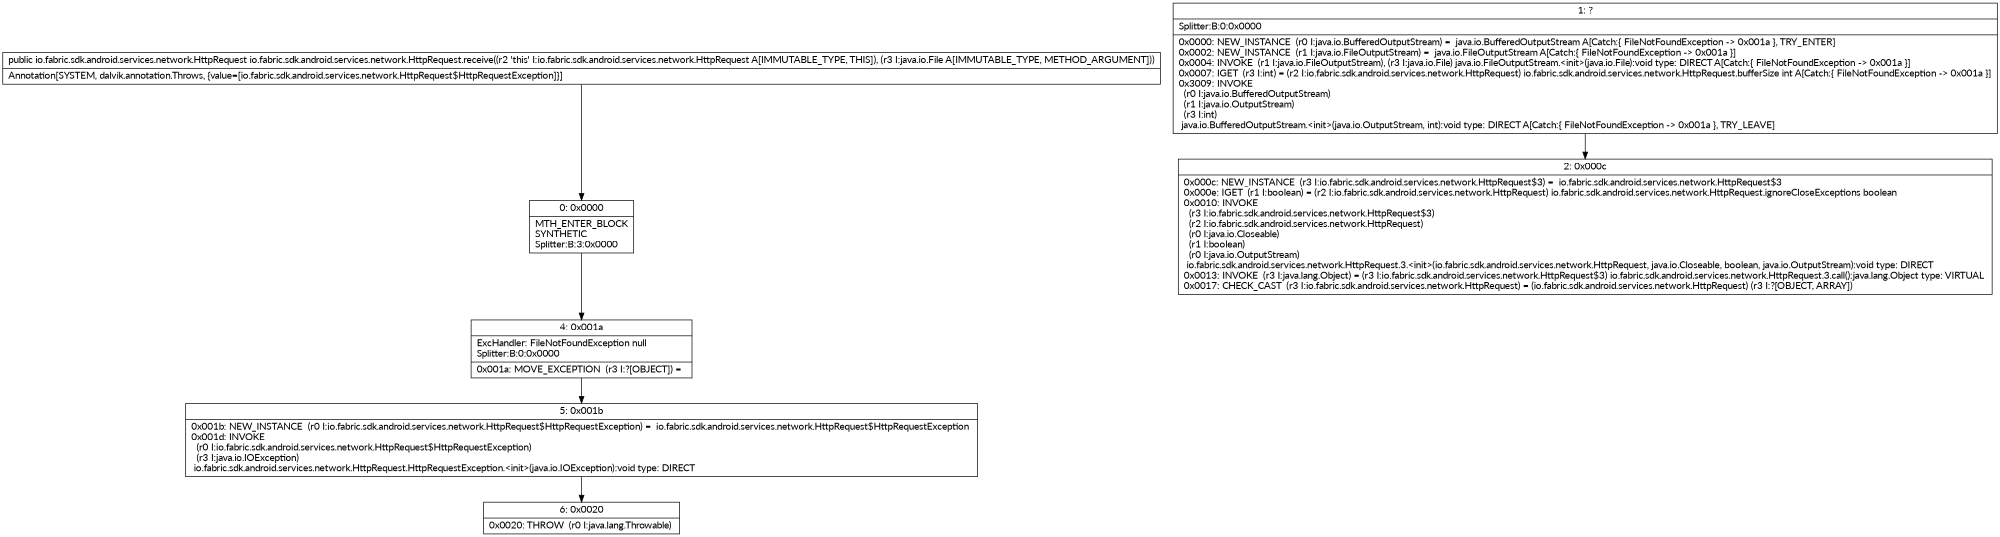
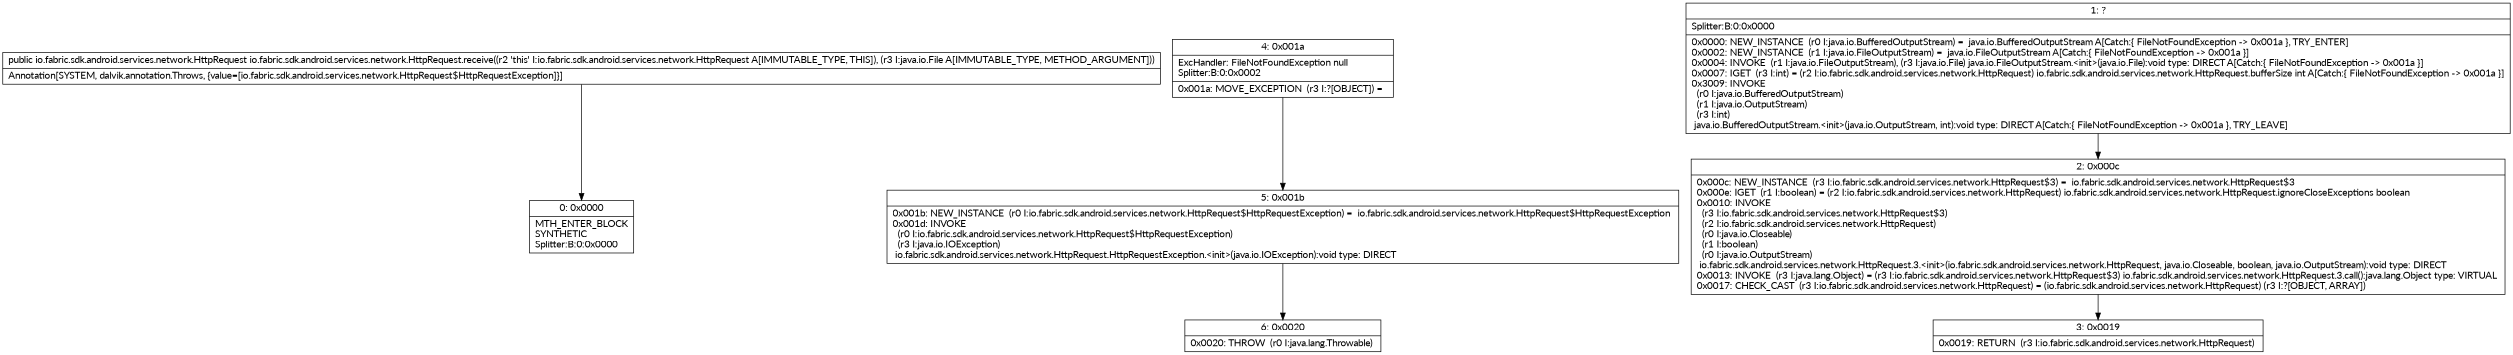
node "0: 0x0000": text "Splitter:B:3:0x0000" -> "Splitter:B:0:0x0000"
edge "0: 0x0000" -> "4: 0x001a": removed
node "3: 0x0019": added
node "4: 0x001a": text "Splitter:B:0:0x0000" -> "Splitter:B:0:0x0002"
